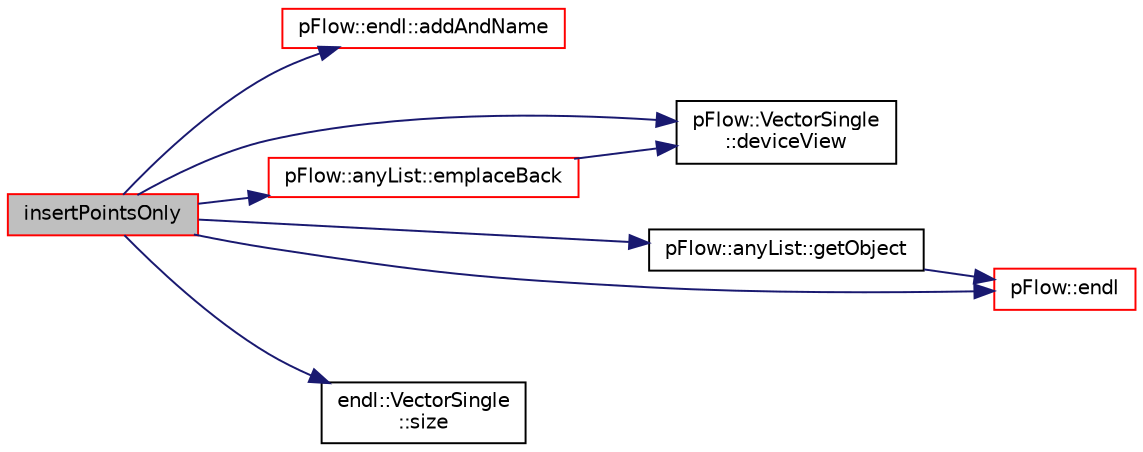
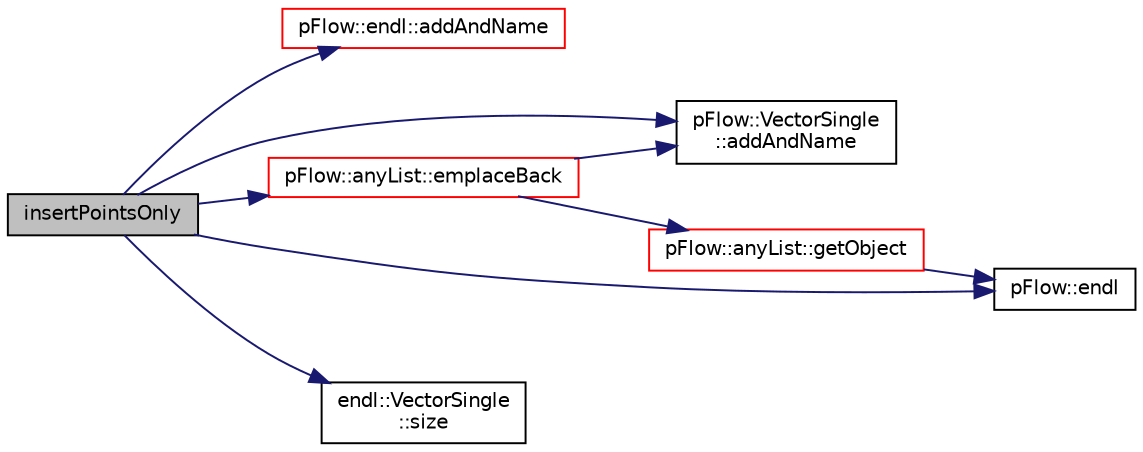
node "pFlow::VectorSingle ::deviceView": label "pFlow::VectorSingle ::deviceView" -> "pFlow::VectorSingle ::addAndName"
node "insertPointsOnly": color red -> black
edge "insertPointsOnly" -> "pFlow::anyList::getObject": now "pFlow::anyList::emplaceBack" -> "pFlow::anyList::getObject"
node "pFlow::anyList::getObject": color black -> red
node "pFlow::endl": color red -> black
